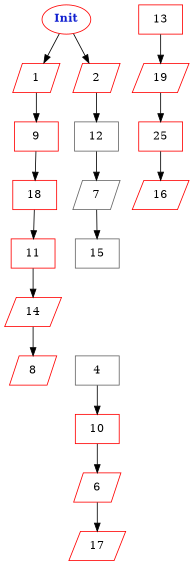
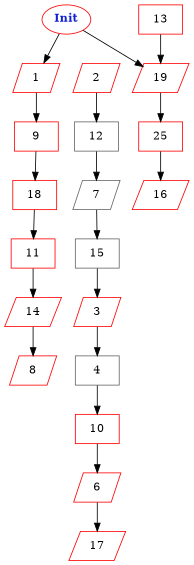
edge "Init" -> "2": now "Init" -> "19"
node "3": added
